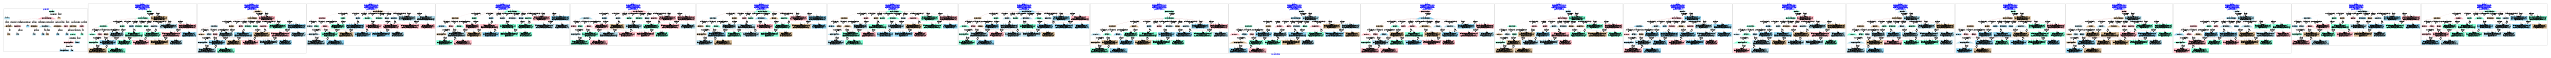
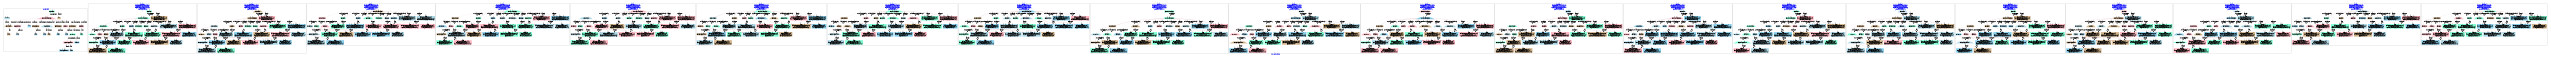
node "E34_Inscription1": shape ellipse -> note
